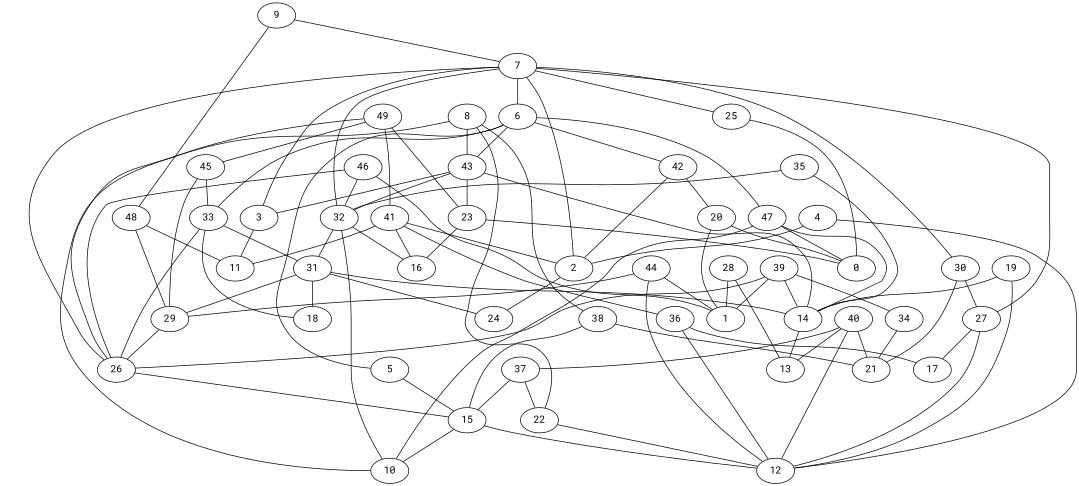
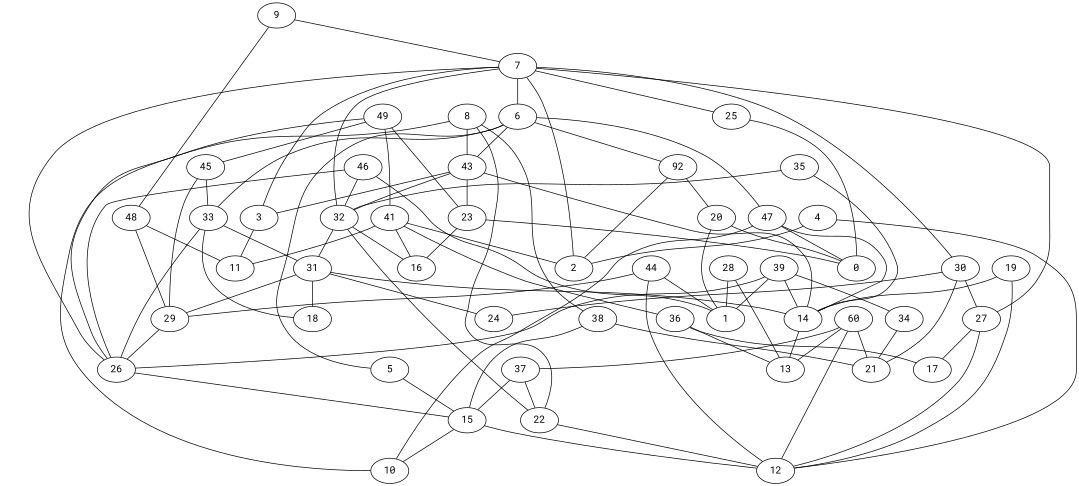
node "42": label "42" -> "92"
edge "2" -- "24": now "30" -- "24"
node "40": label "40" -> "60"
edge "32" -- "10": now "32" -- "22"
edge "36" -- "12": now "36" -- "13"
